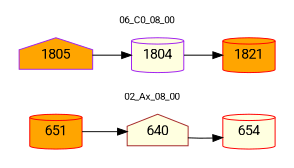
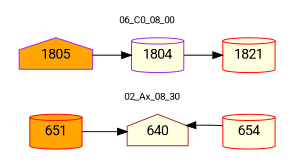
node "1821": fillcolor orange -> lightyellow
cluster "02_Ax_08_00": label "02_Ax_08_00" -> "02_Ax_08_30"
edge "640" -> "654": reversed
